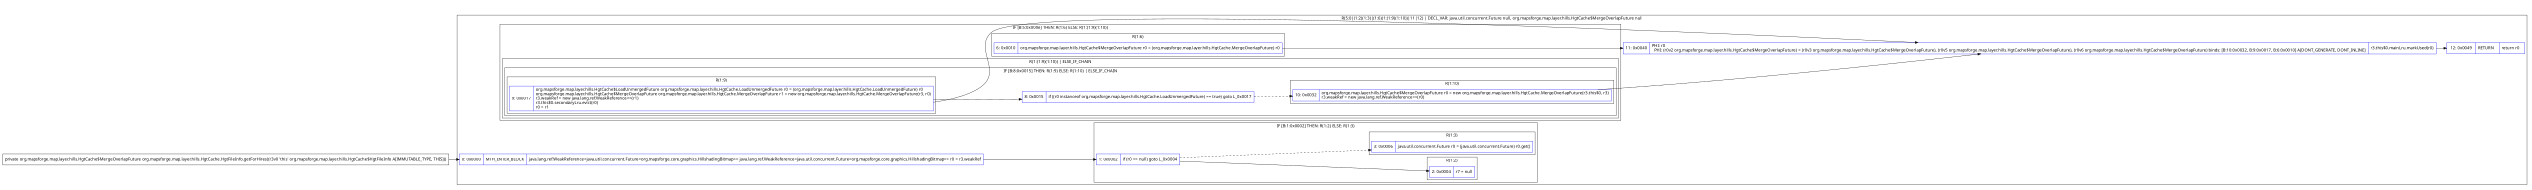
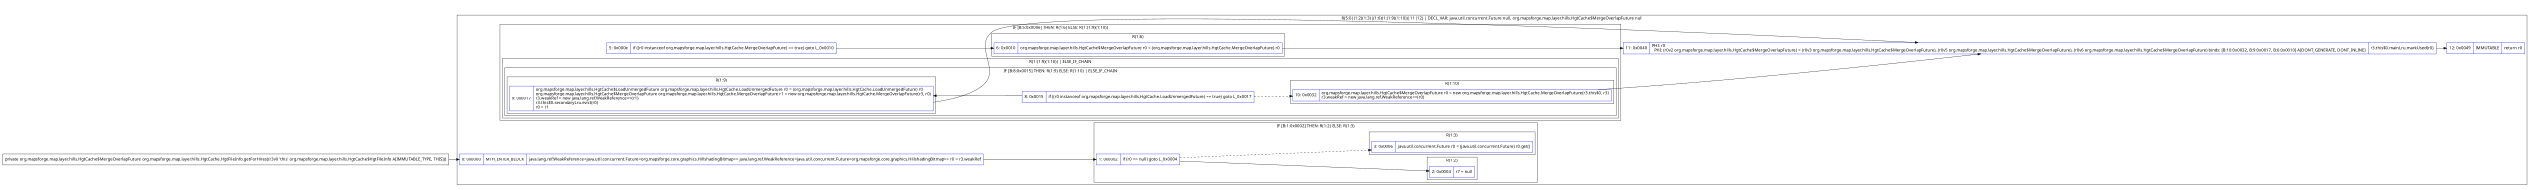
node "5: 0x000e": added
node "12: 0x0049": text "RETURN" -> "IMMUTABLE"
edge "9: 0x0017" -> "8: 0x0015": reversed
